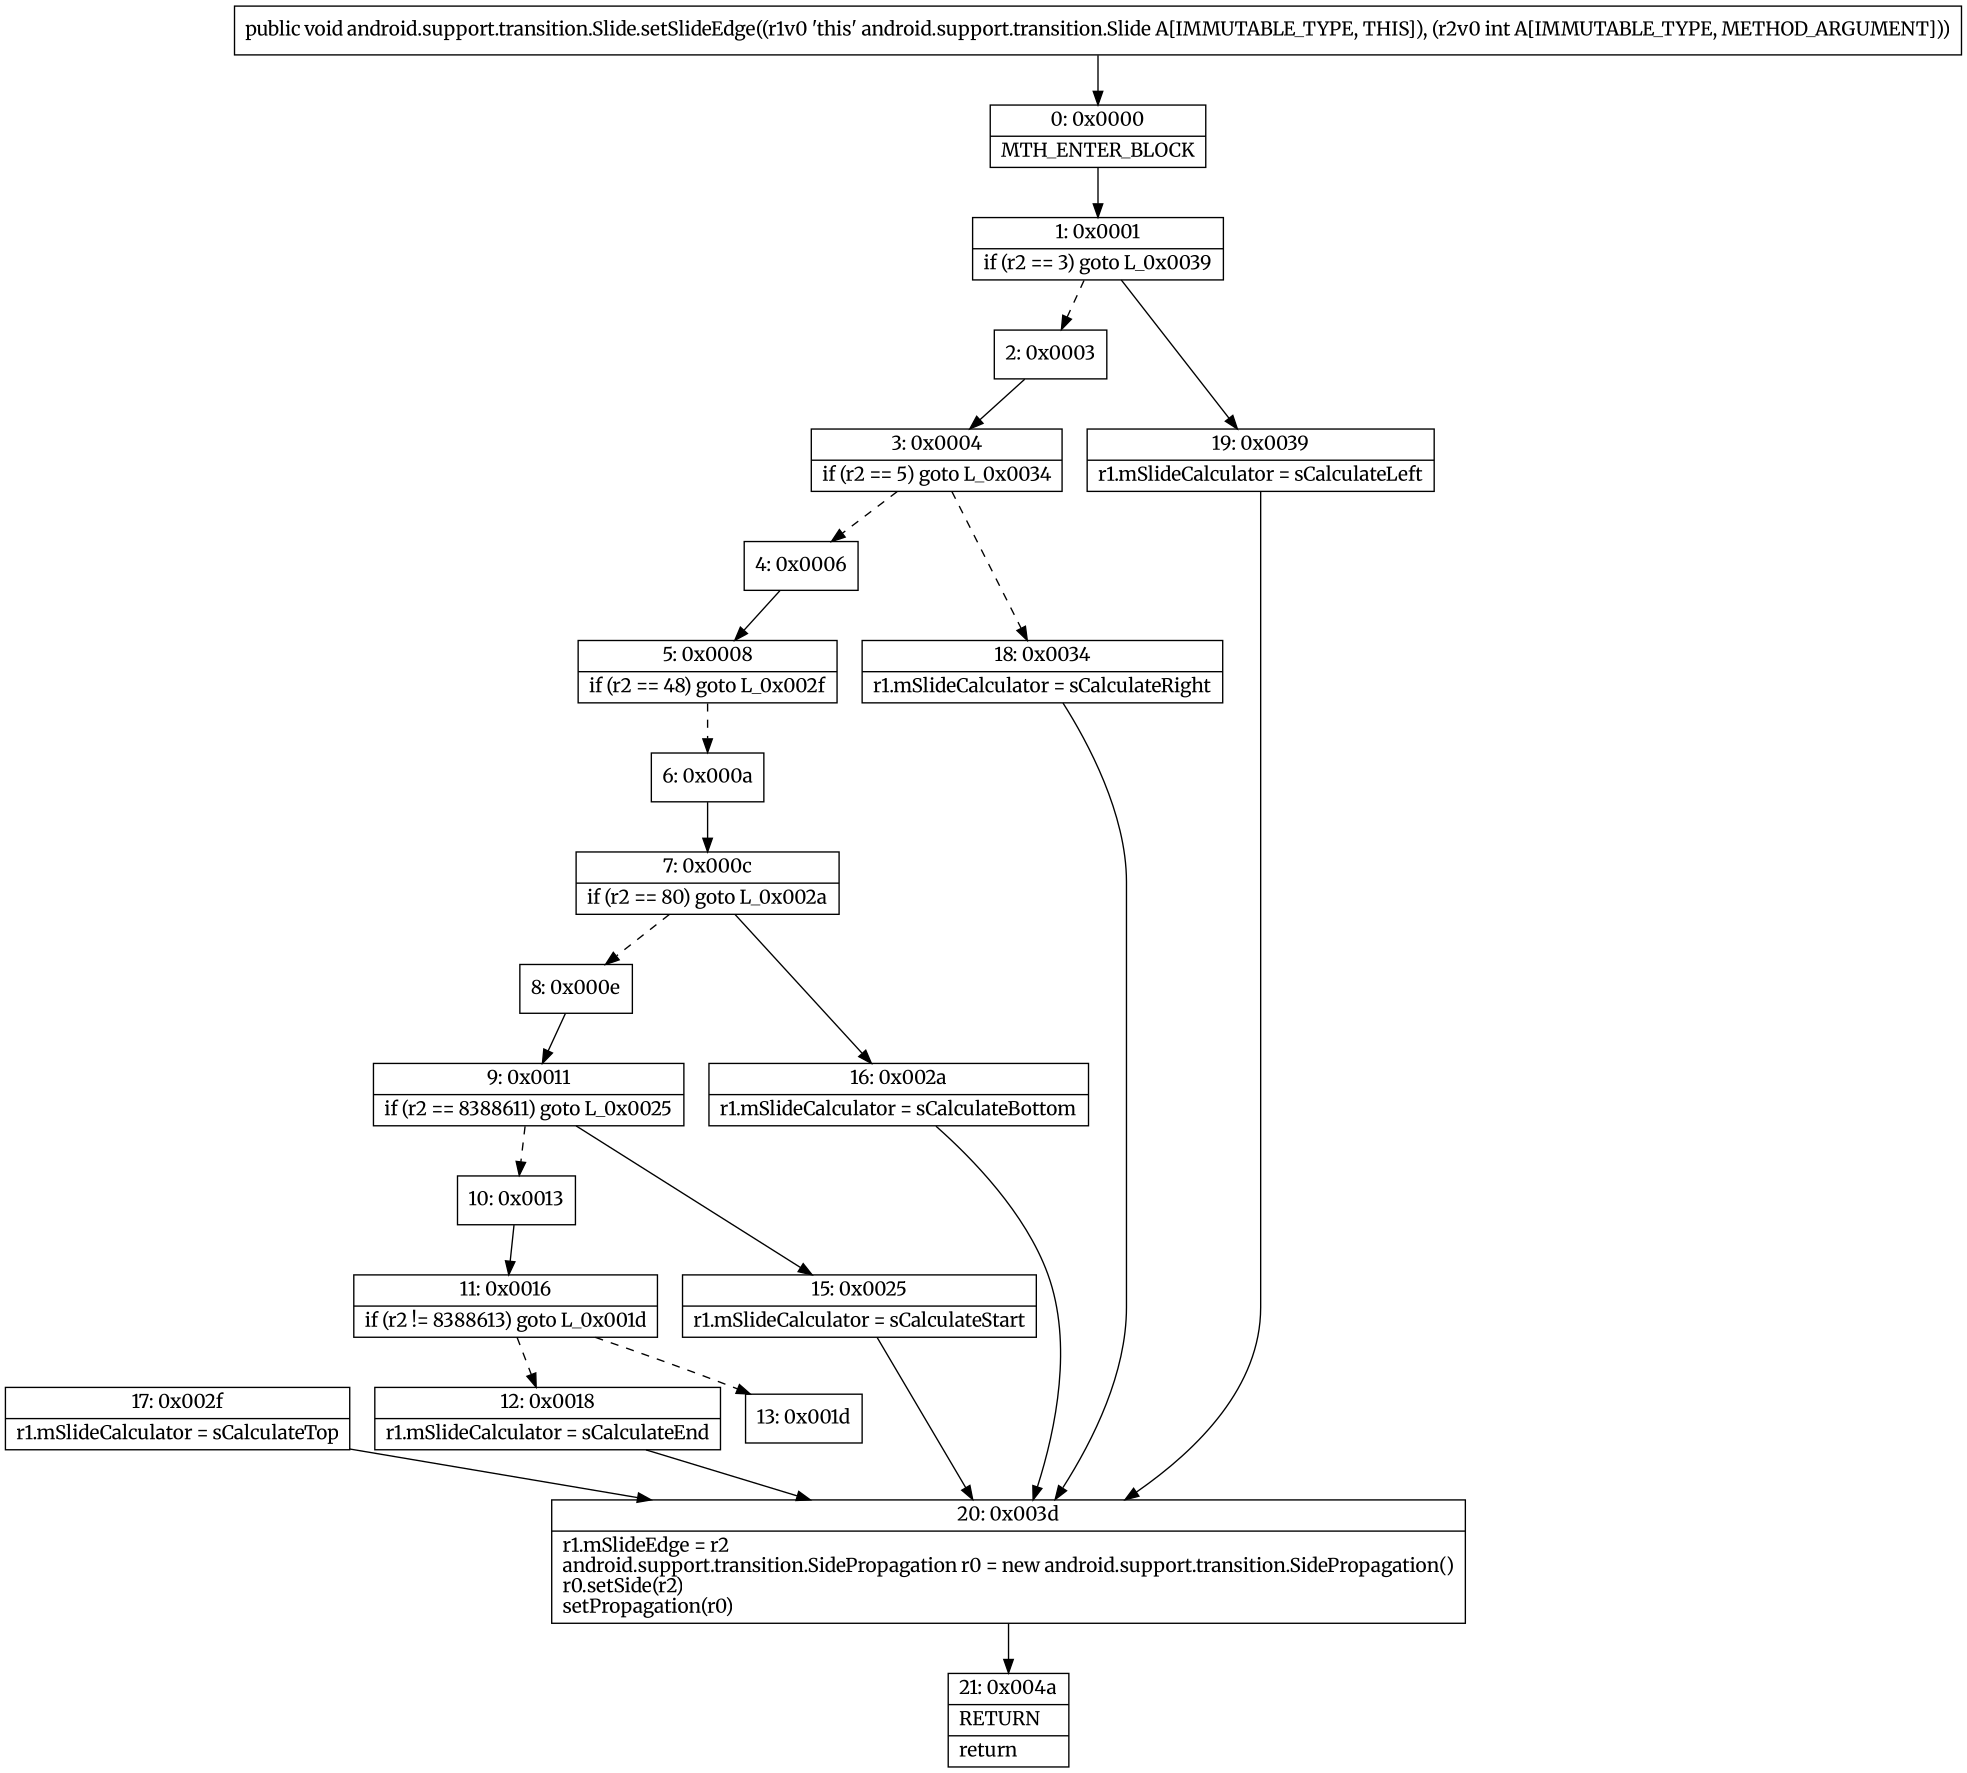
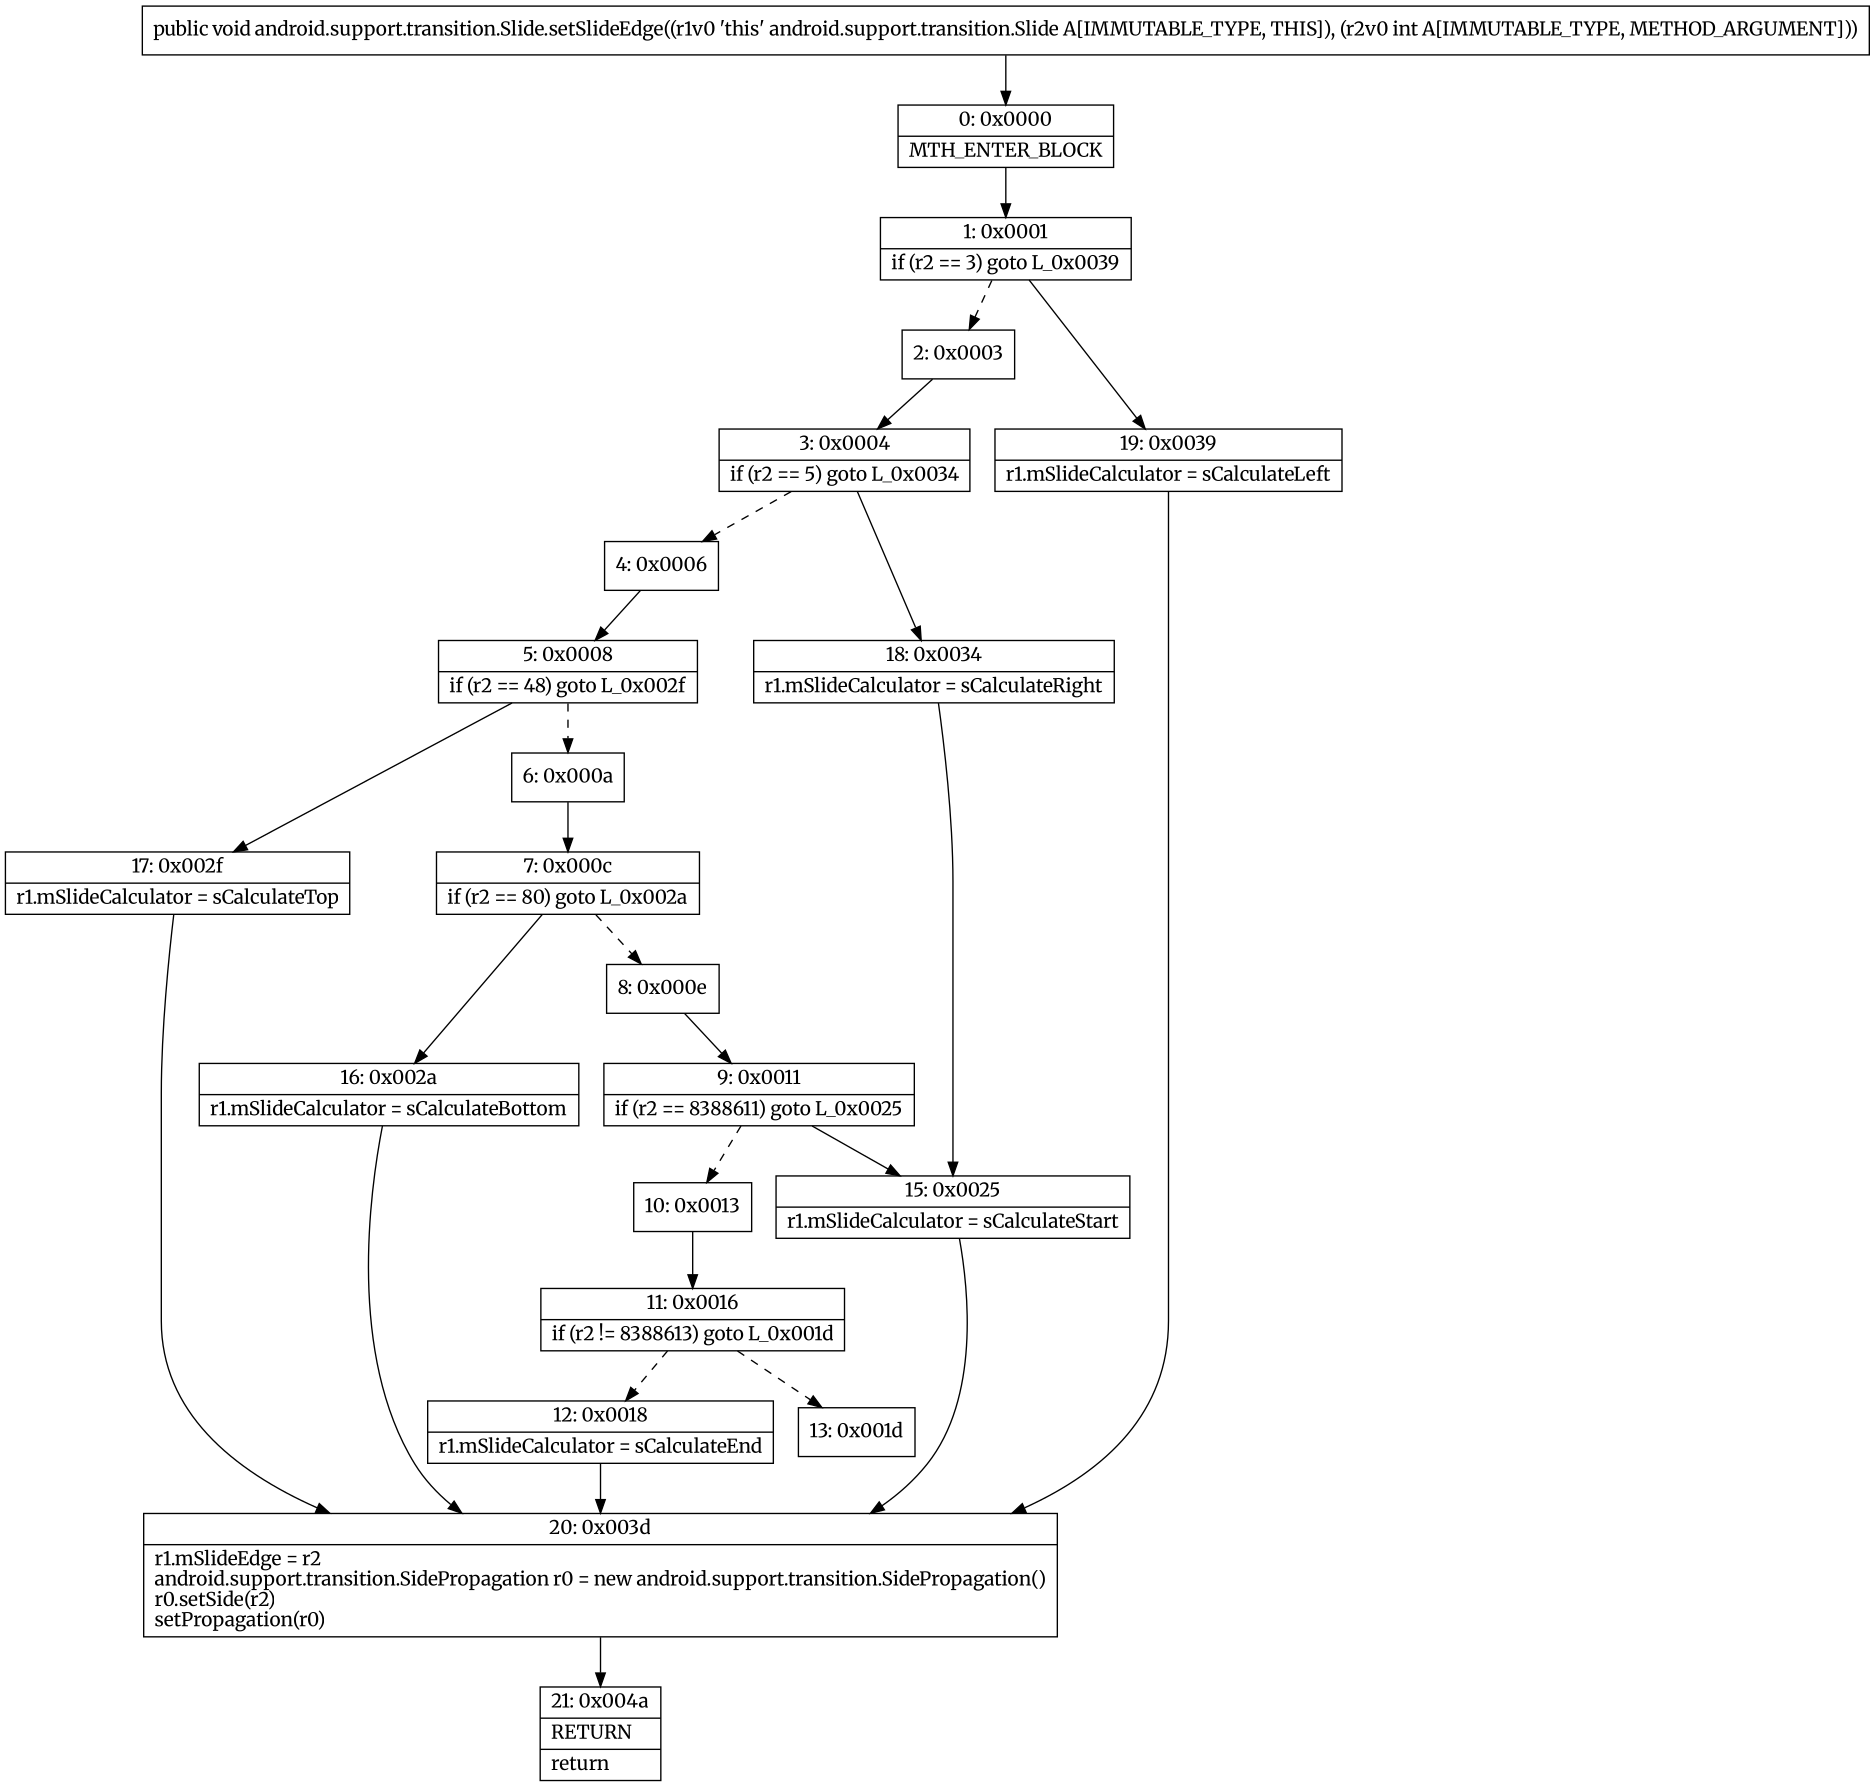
edge "3: 0x0004" -> "18: 0x0034": style dashed -> solid
edge "5: 0x0008" -> "17: 0x002f": added
edge "18: 0x0034" -> "20: 0x003d": now "18: 0x0034" -> "15: 0x0025"
